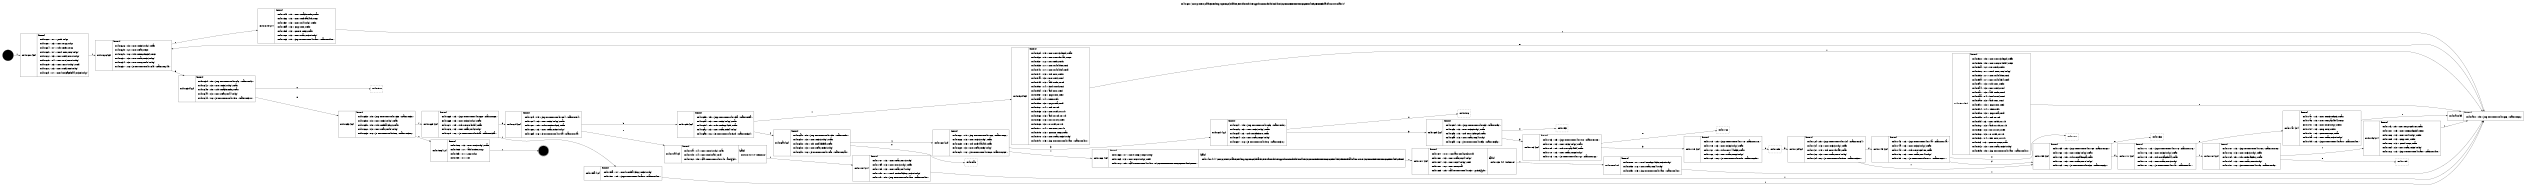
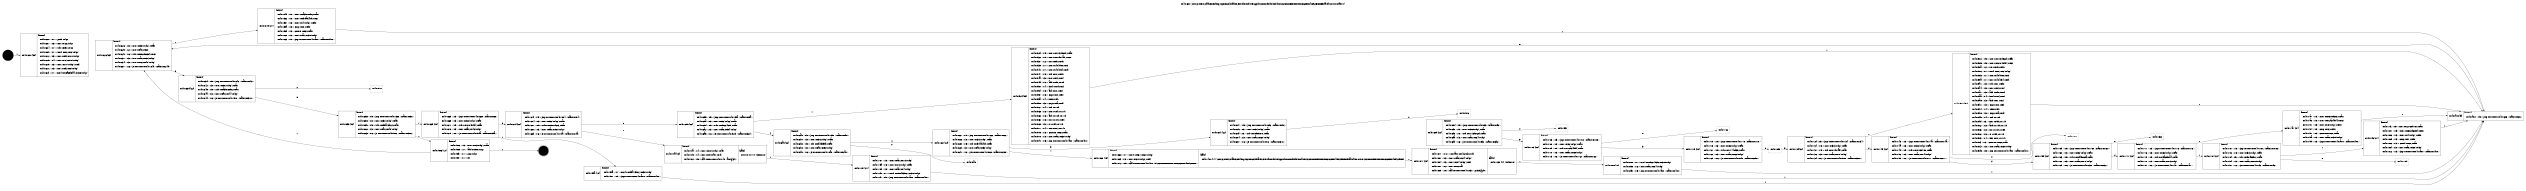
edge "0x401600 [38]" -> "0x401626 [23]": now "0x4019e6 [12]" -> "0x401626 [23]"
edge "0x4016d7 [22]" -> "0x4016ed [22]": removed, label "3"
edge "0x40172f [22]" -> "0x40175b [22]": now "0x40172f [22]" -> "0x401980 [90]"
